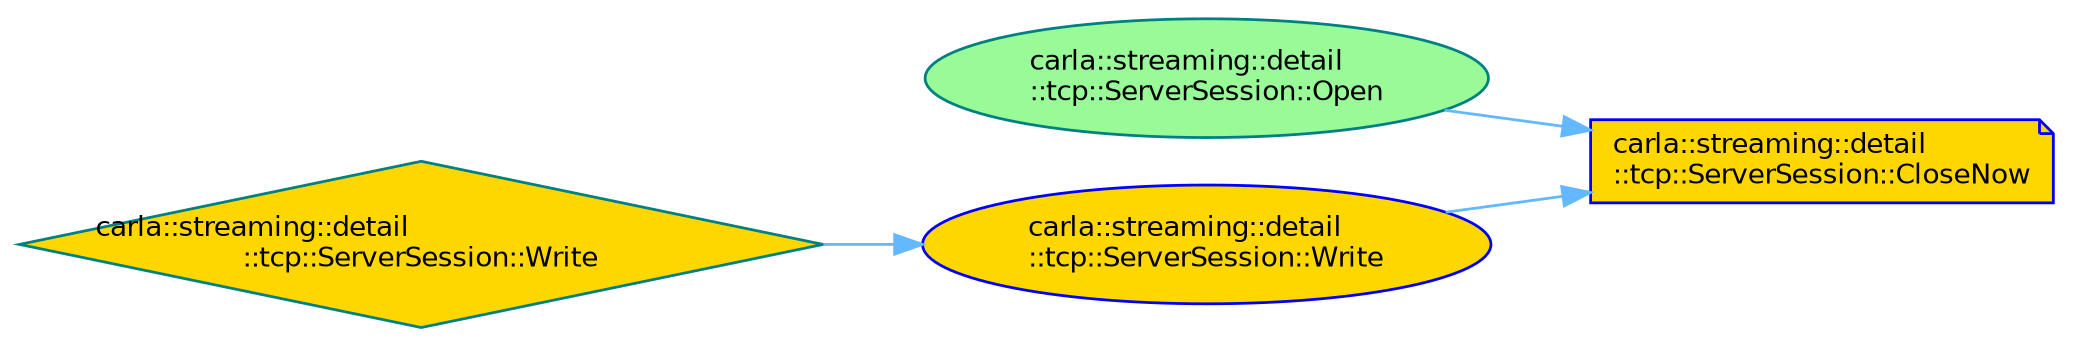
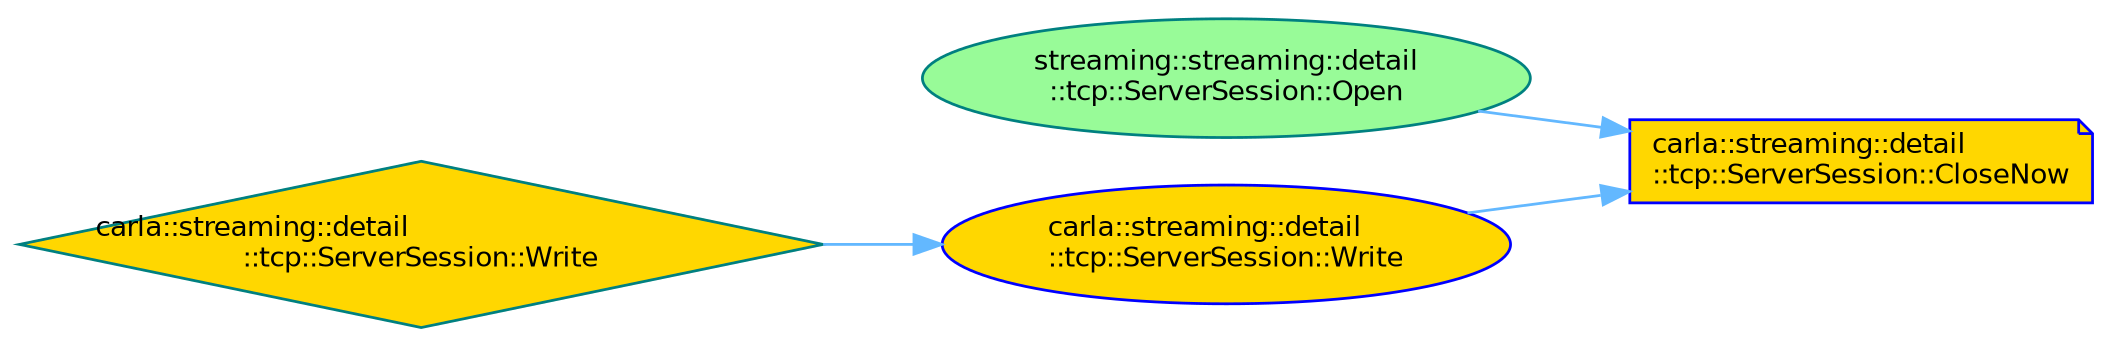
node "carla::streaming::detail ::tcp::ServerSession::Open": label "carla::streaming::detail ::tcp::ServerSession::Open" -> "streaming::streaming::detail ::tcp::ServerSession::Open"
